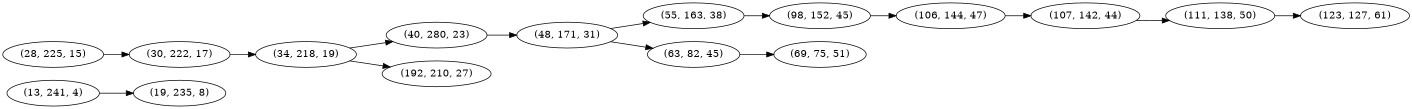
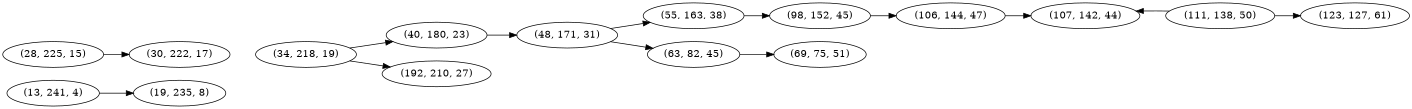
edge "(107, 142, 44)" -> "(111, 138, 50)": reversed
node "(40, 280, 23)": label "(40, 280, 23)" -> "(40, 180, 23)"
edge "(30, 222, 17)" -> "(34, 218, 19)": removed
